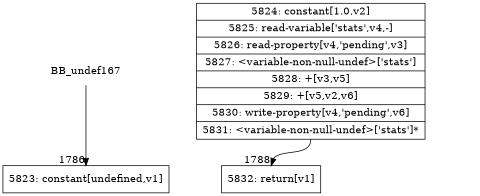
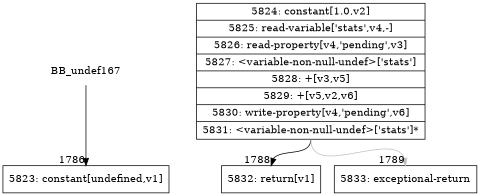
node "5833: exceptional-return": added
